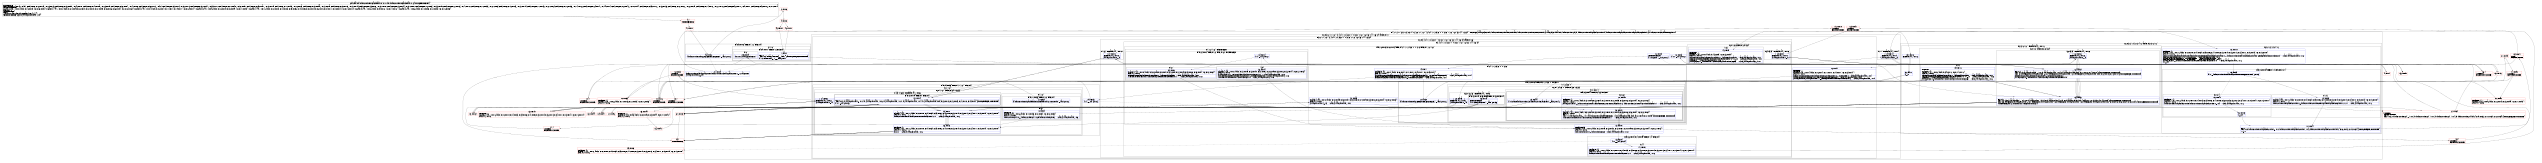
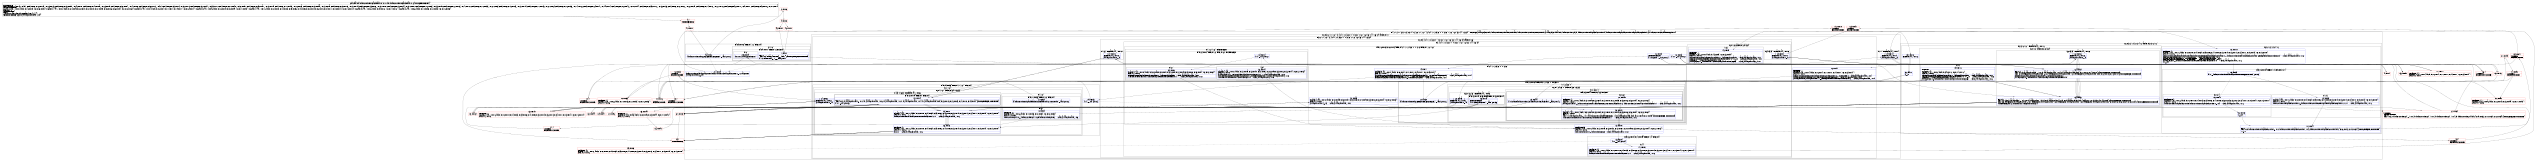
node "169: 0x0047": text "INLINE" -> "SYNTHETIC"
node "117: 0x0071": added
node "171: 0x0092": text "CROSS_TOP_SPLITTER" -> "EXC_TOP_SPLITTER"
node "105: 0x0040": text "TRY_LEAVE" -> "DONT_LEAVE"
node "174: 0x0118": text "SYNTHETIC" -> "INLINE"
